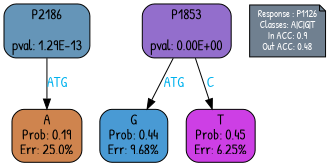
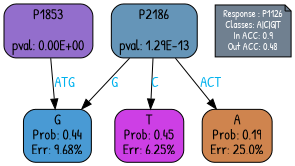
edge "P1853 pval: 0.00E+00" -> "T Prob: 0.45 Err: 6.25%": now "P2186 pval: 1.29E-13" -> "T Prob: 0.45 Err: 6.25%"
edge "P2186 pval: 1.29E-13" -> "G Prob: 0.44 Err: 9.68%": added, label "G"
edge "P2186 pval: 1.29E-13" -> "A Prob: 0.19 Err: 25.0%": label "ATG" -> "ACT"
